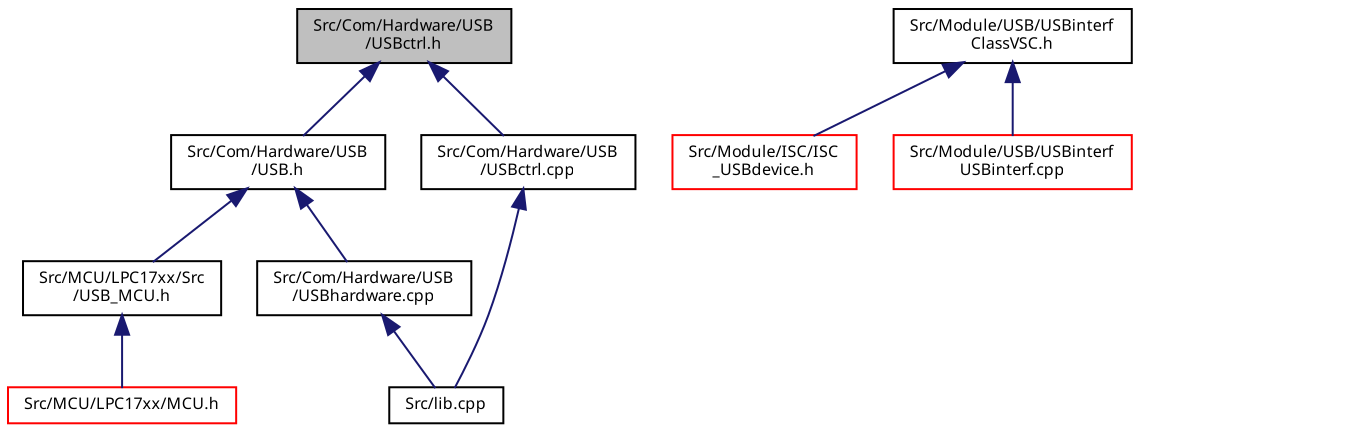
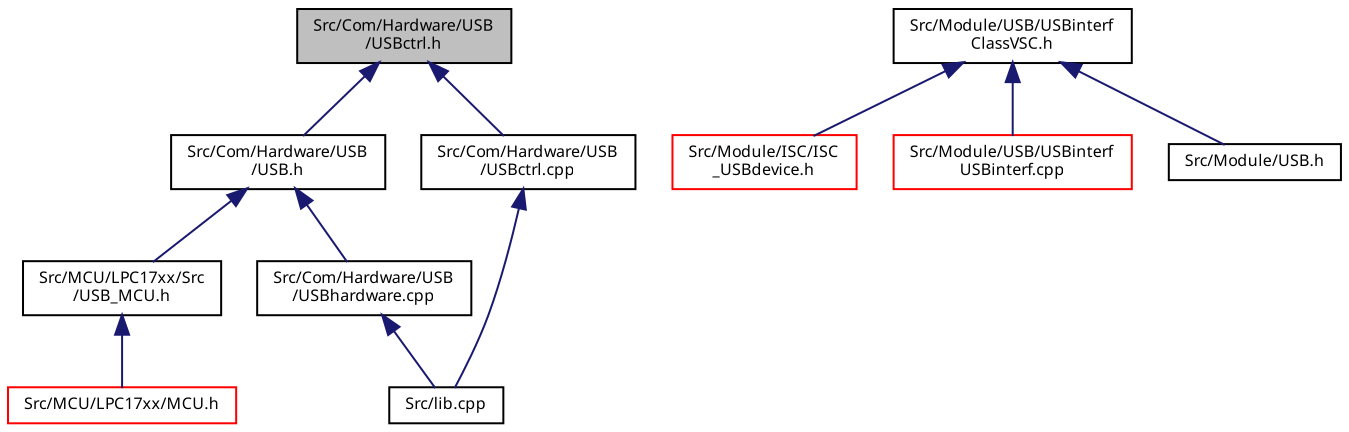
node "Src/Module/USB.h": added
